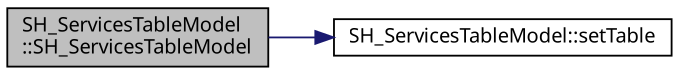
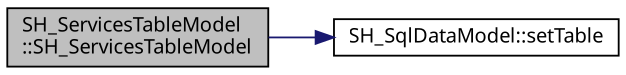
node "SH_ServicesTableModel::setTable": label "SH_ServicesTableModel::setTable" -> "SH_SqlDataModel::setTable"
